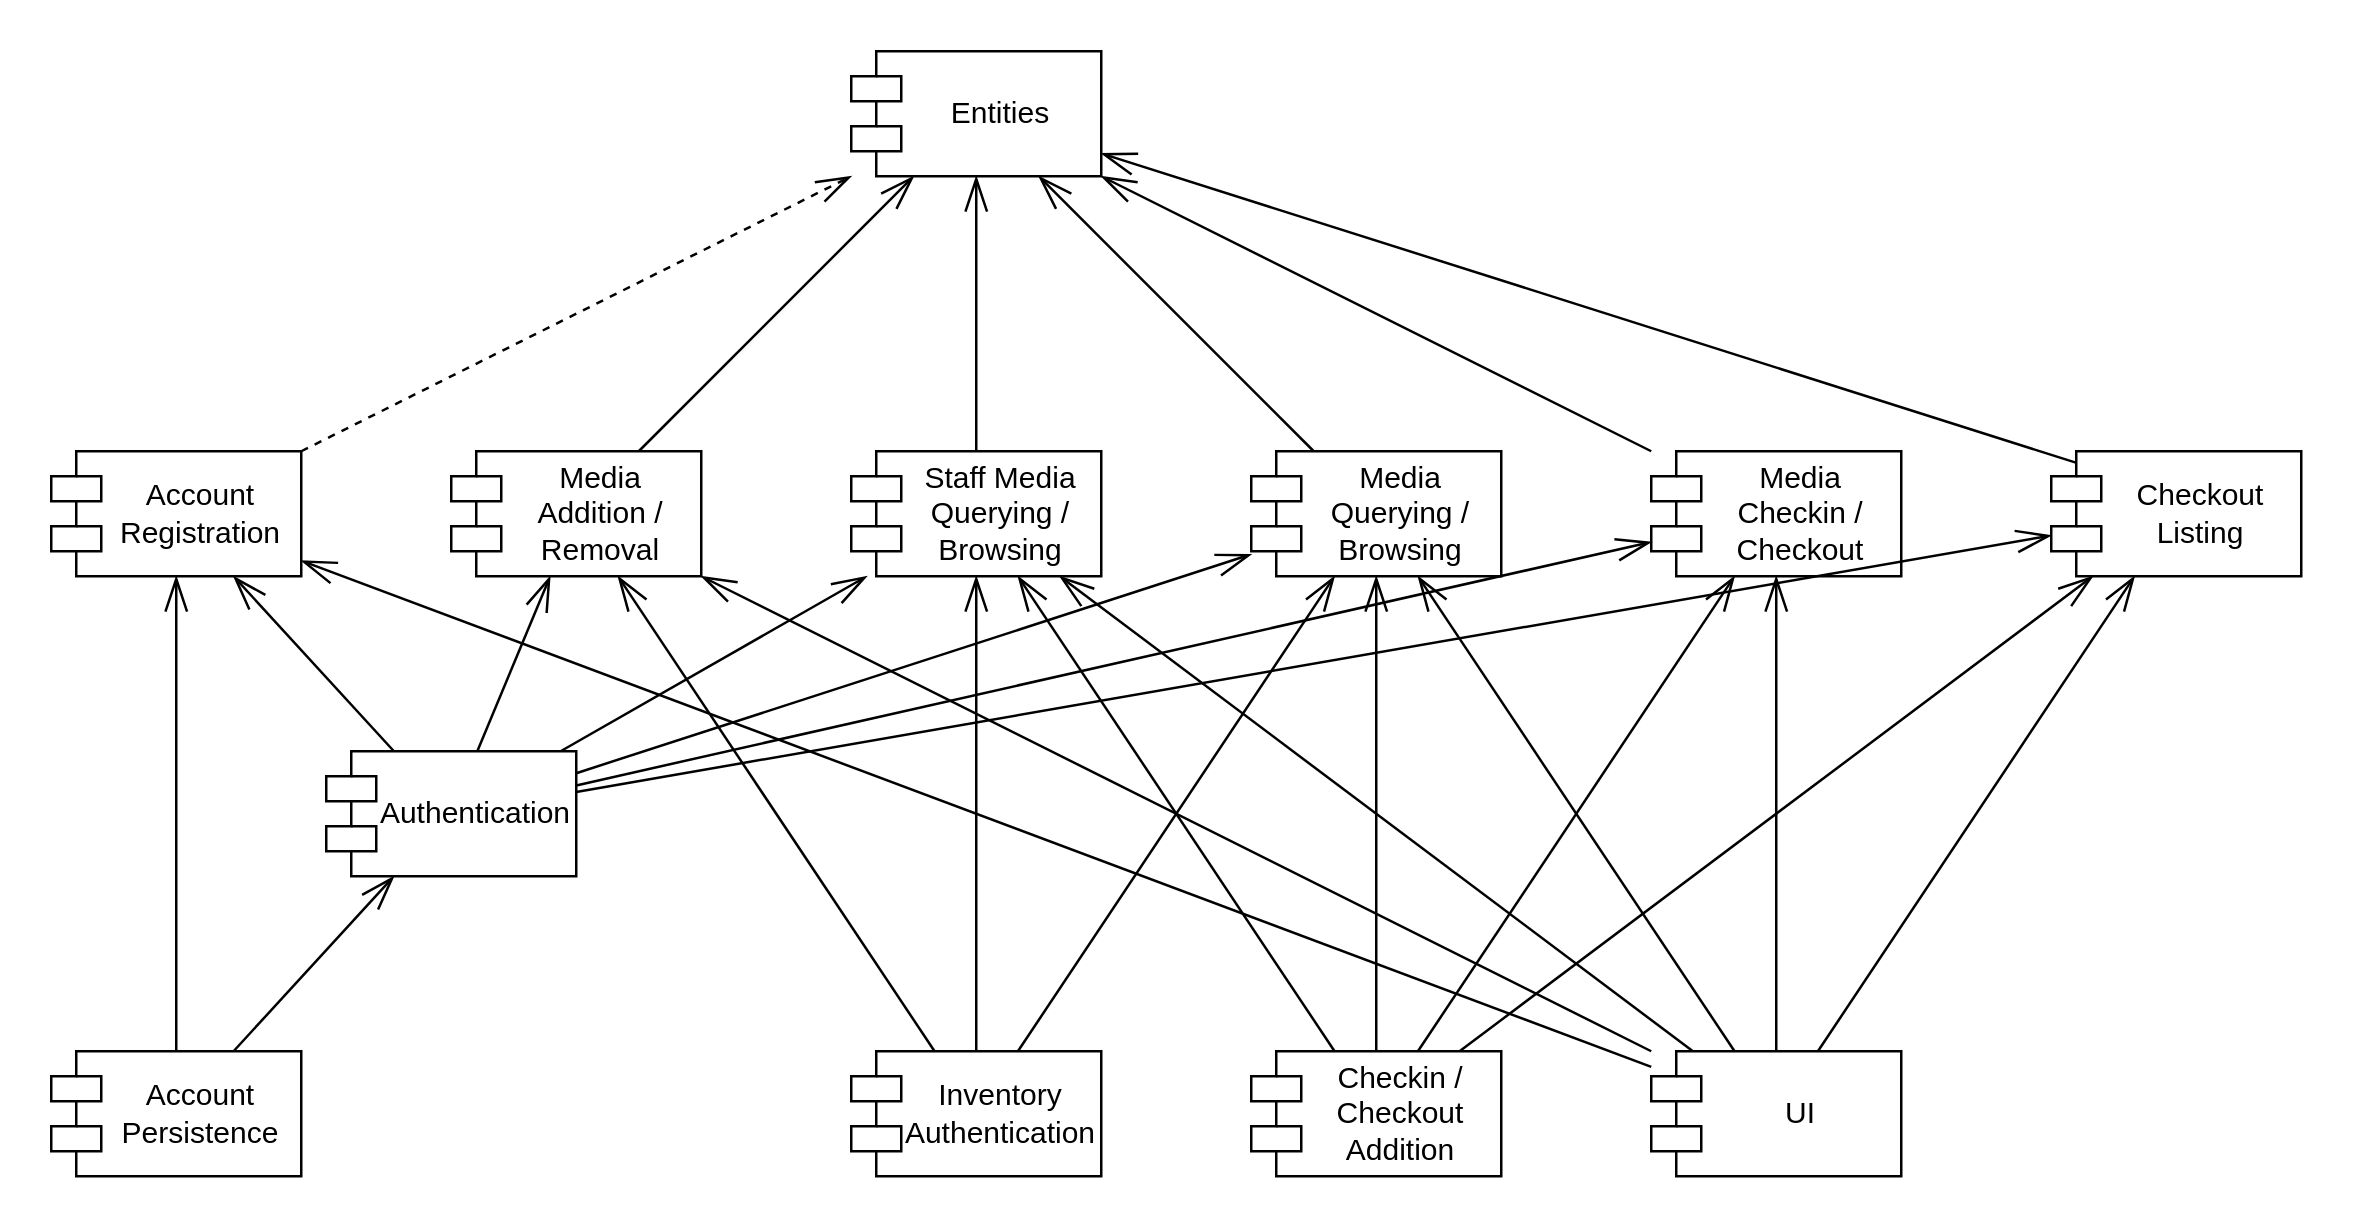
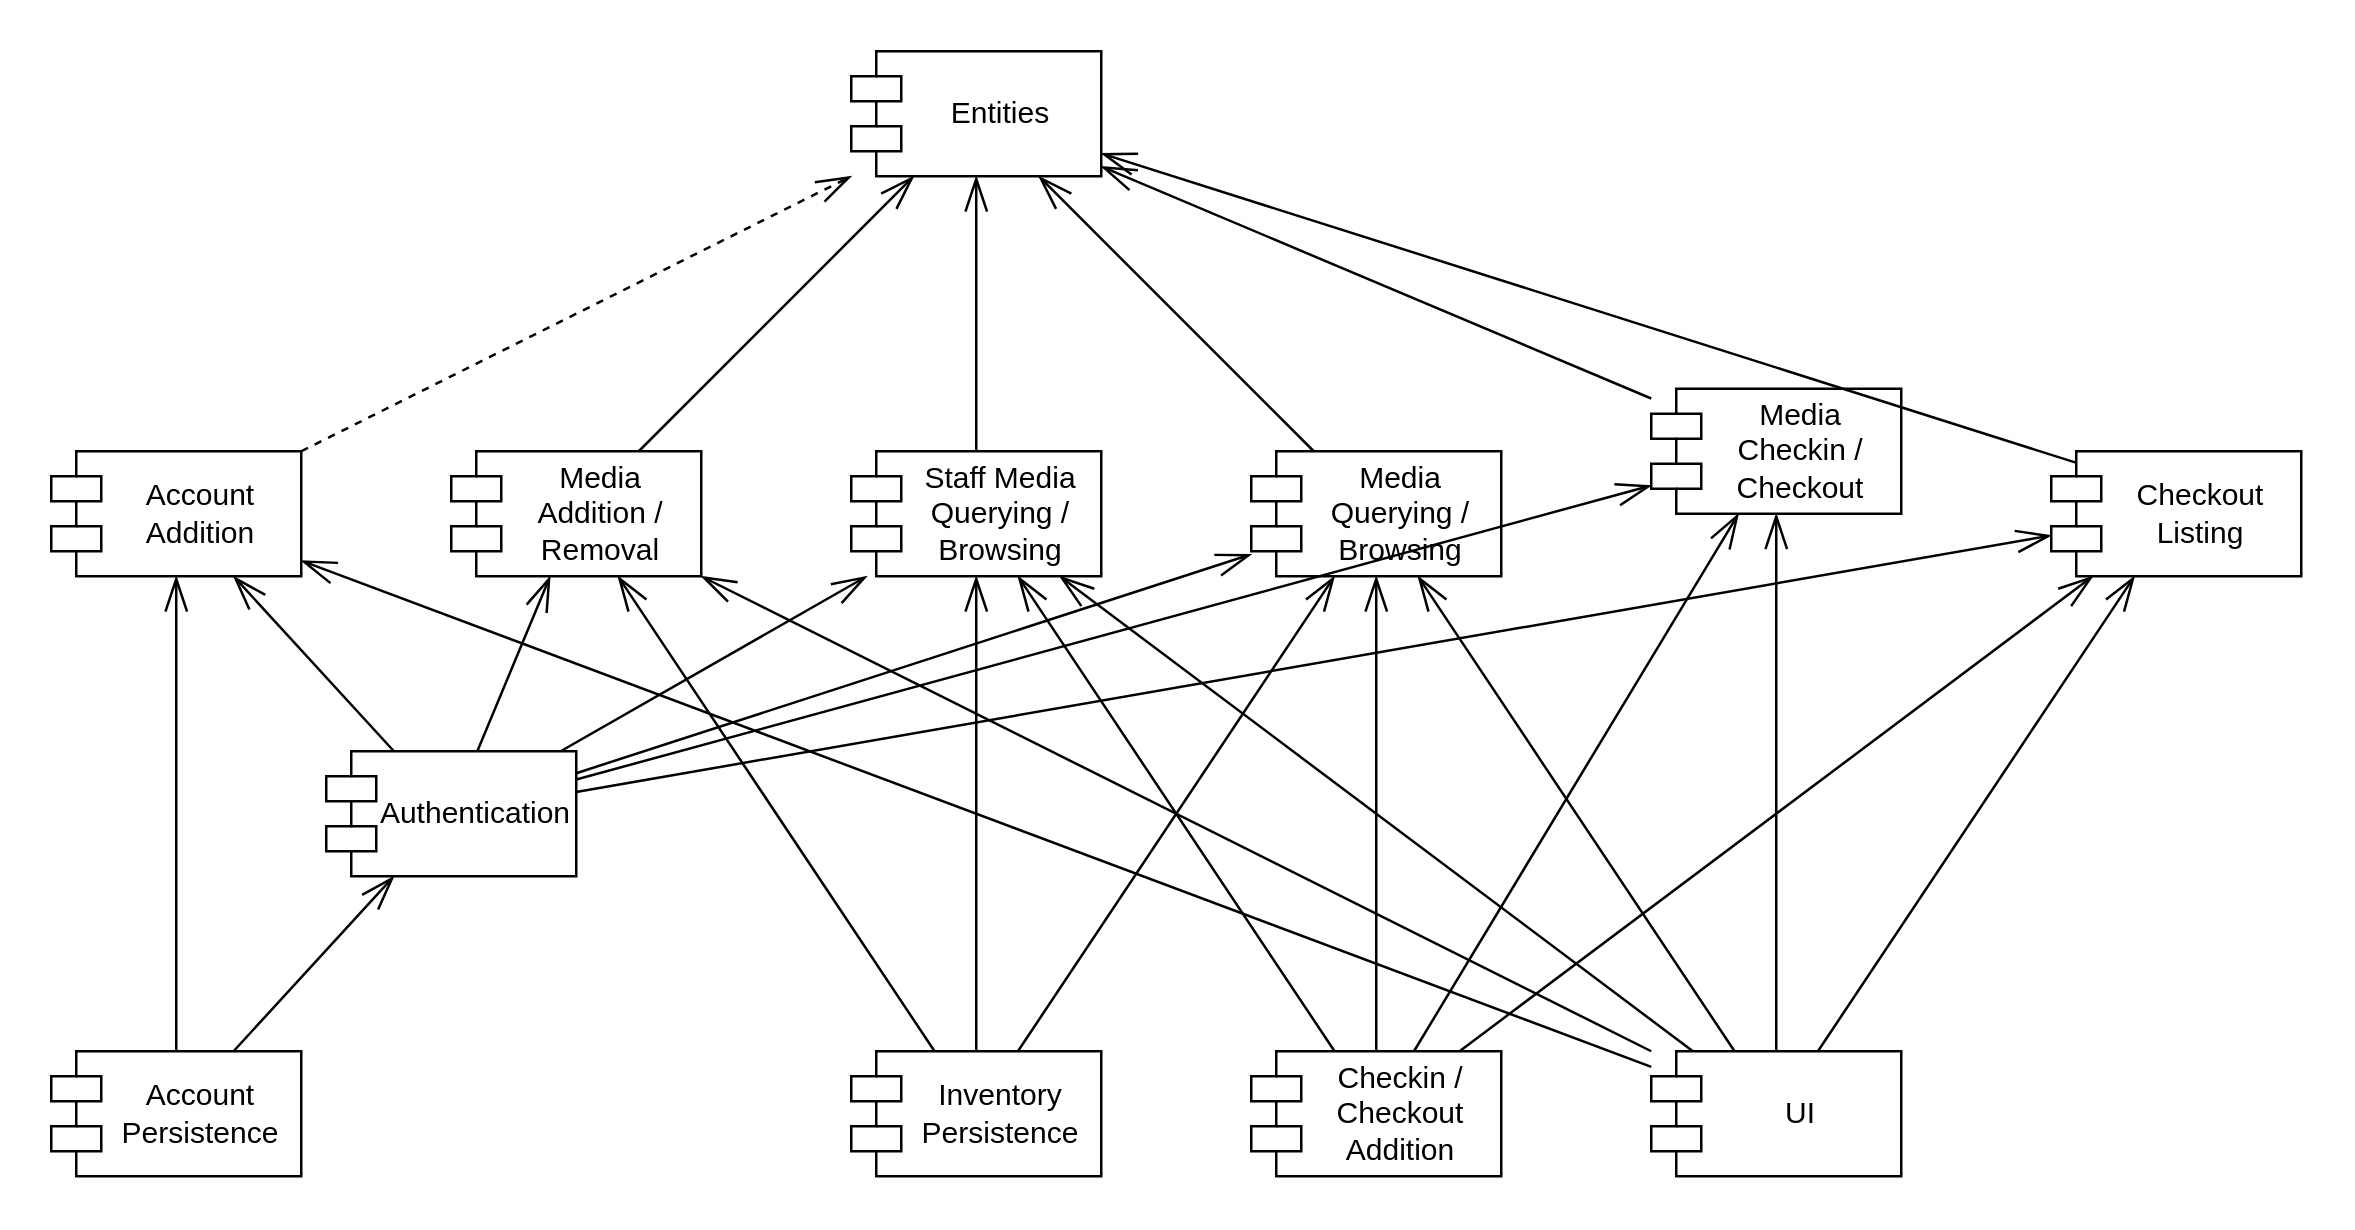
node "Account Registration": label "Account Registration" -> "Account Addition"
node "Media Checkin / Checkout": moved (1776, 514) -> (1776, 451)
node "Inventory Authentication": label "Inventory Authentication" -> "Inventory Persistence"
